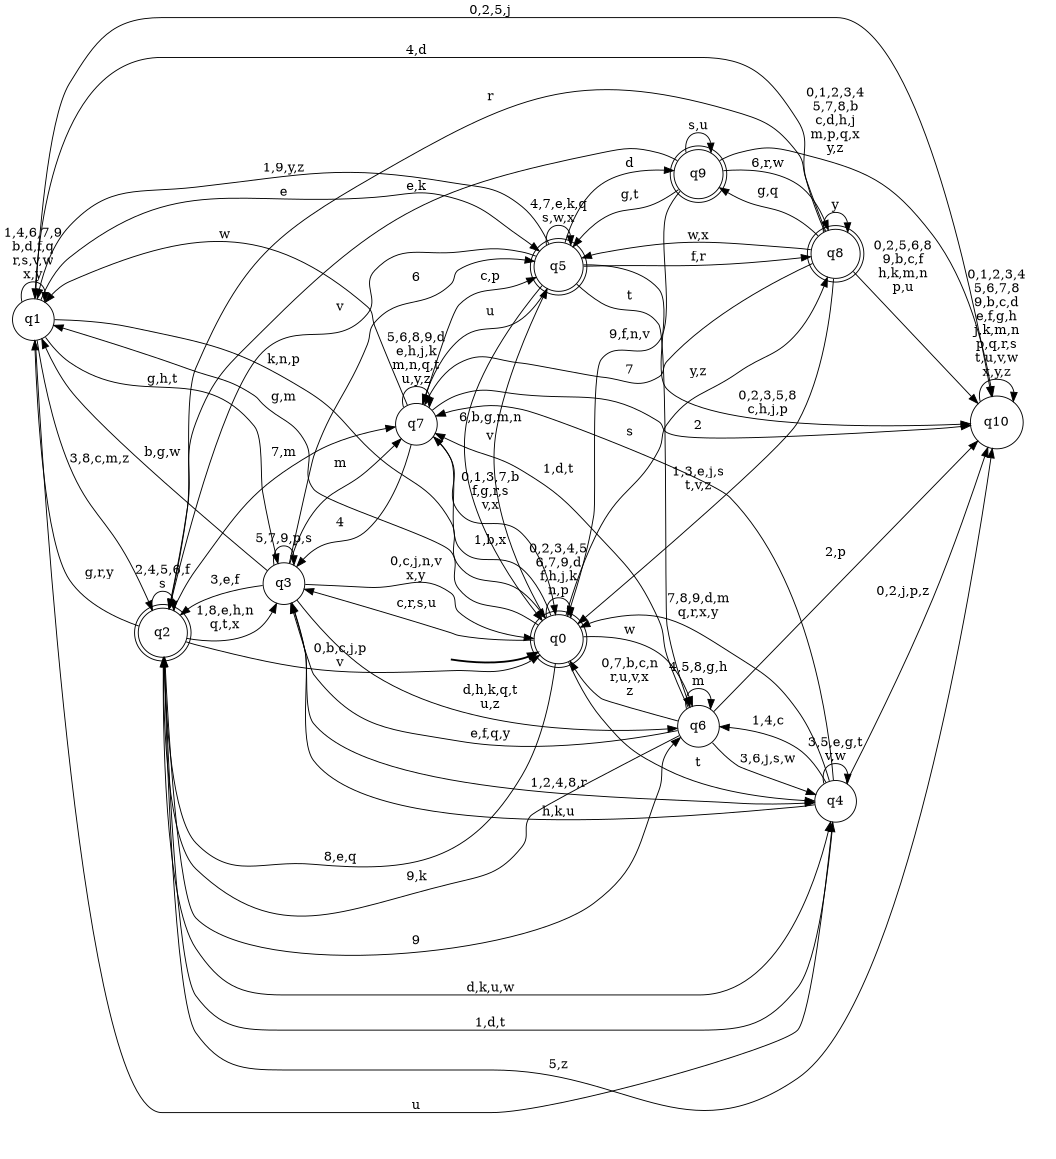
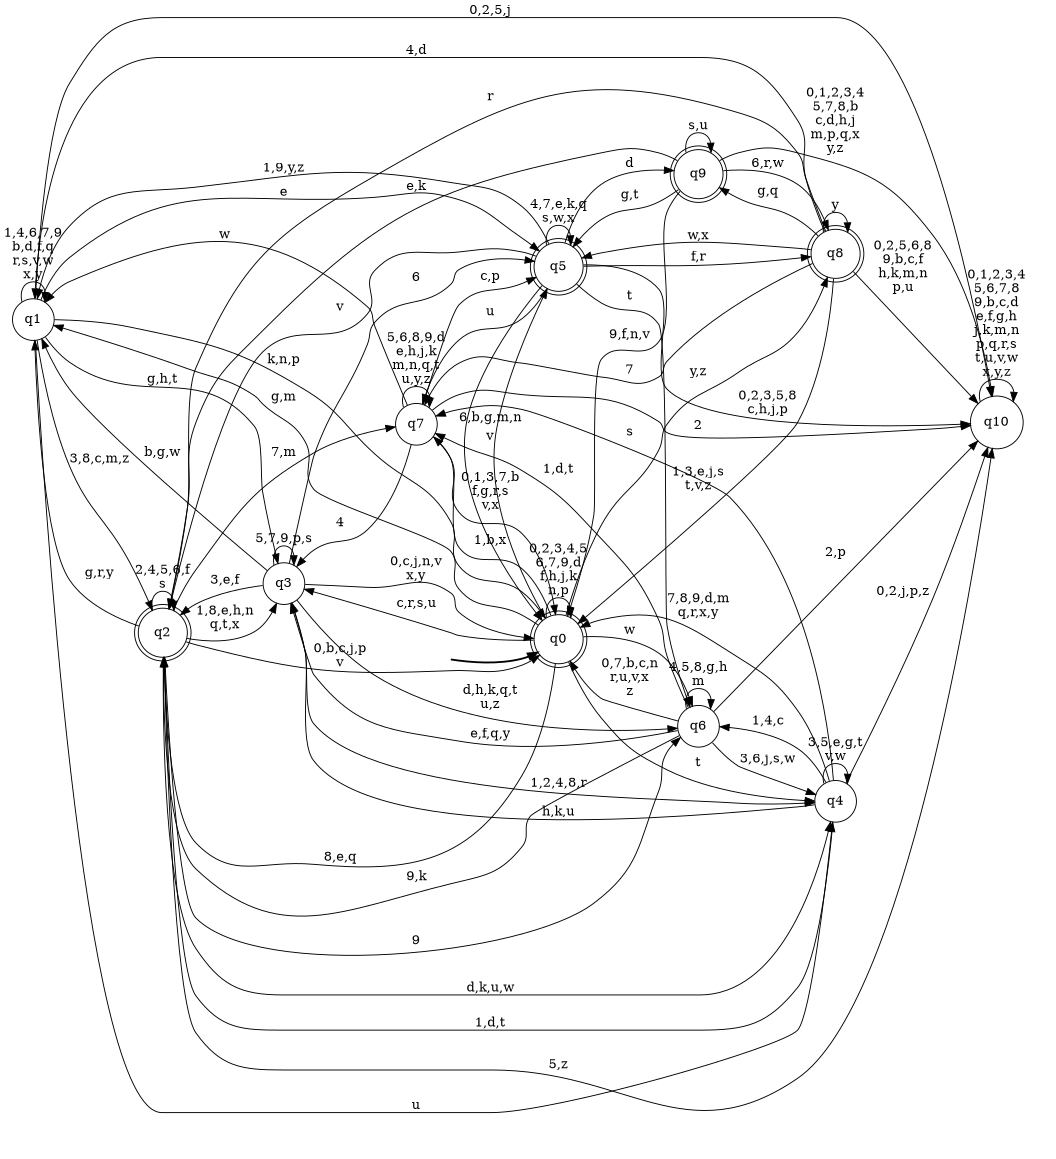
edge "q3" -> "q7": removed, label "m"
